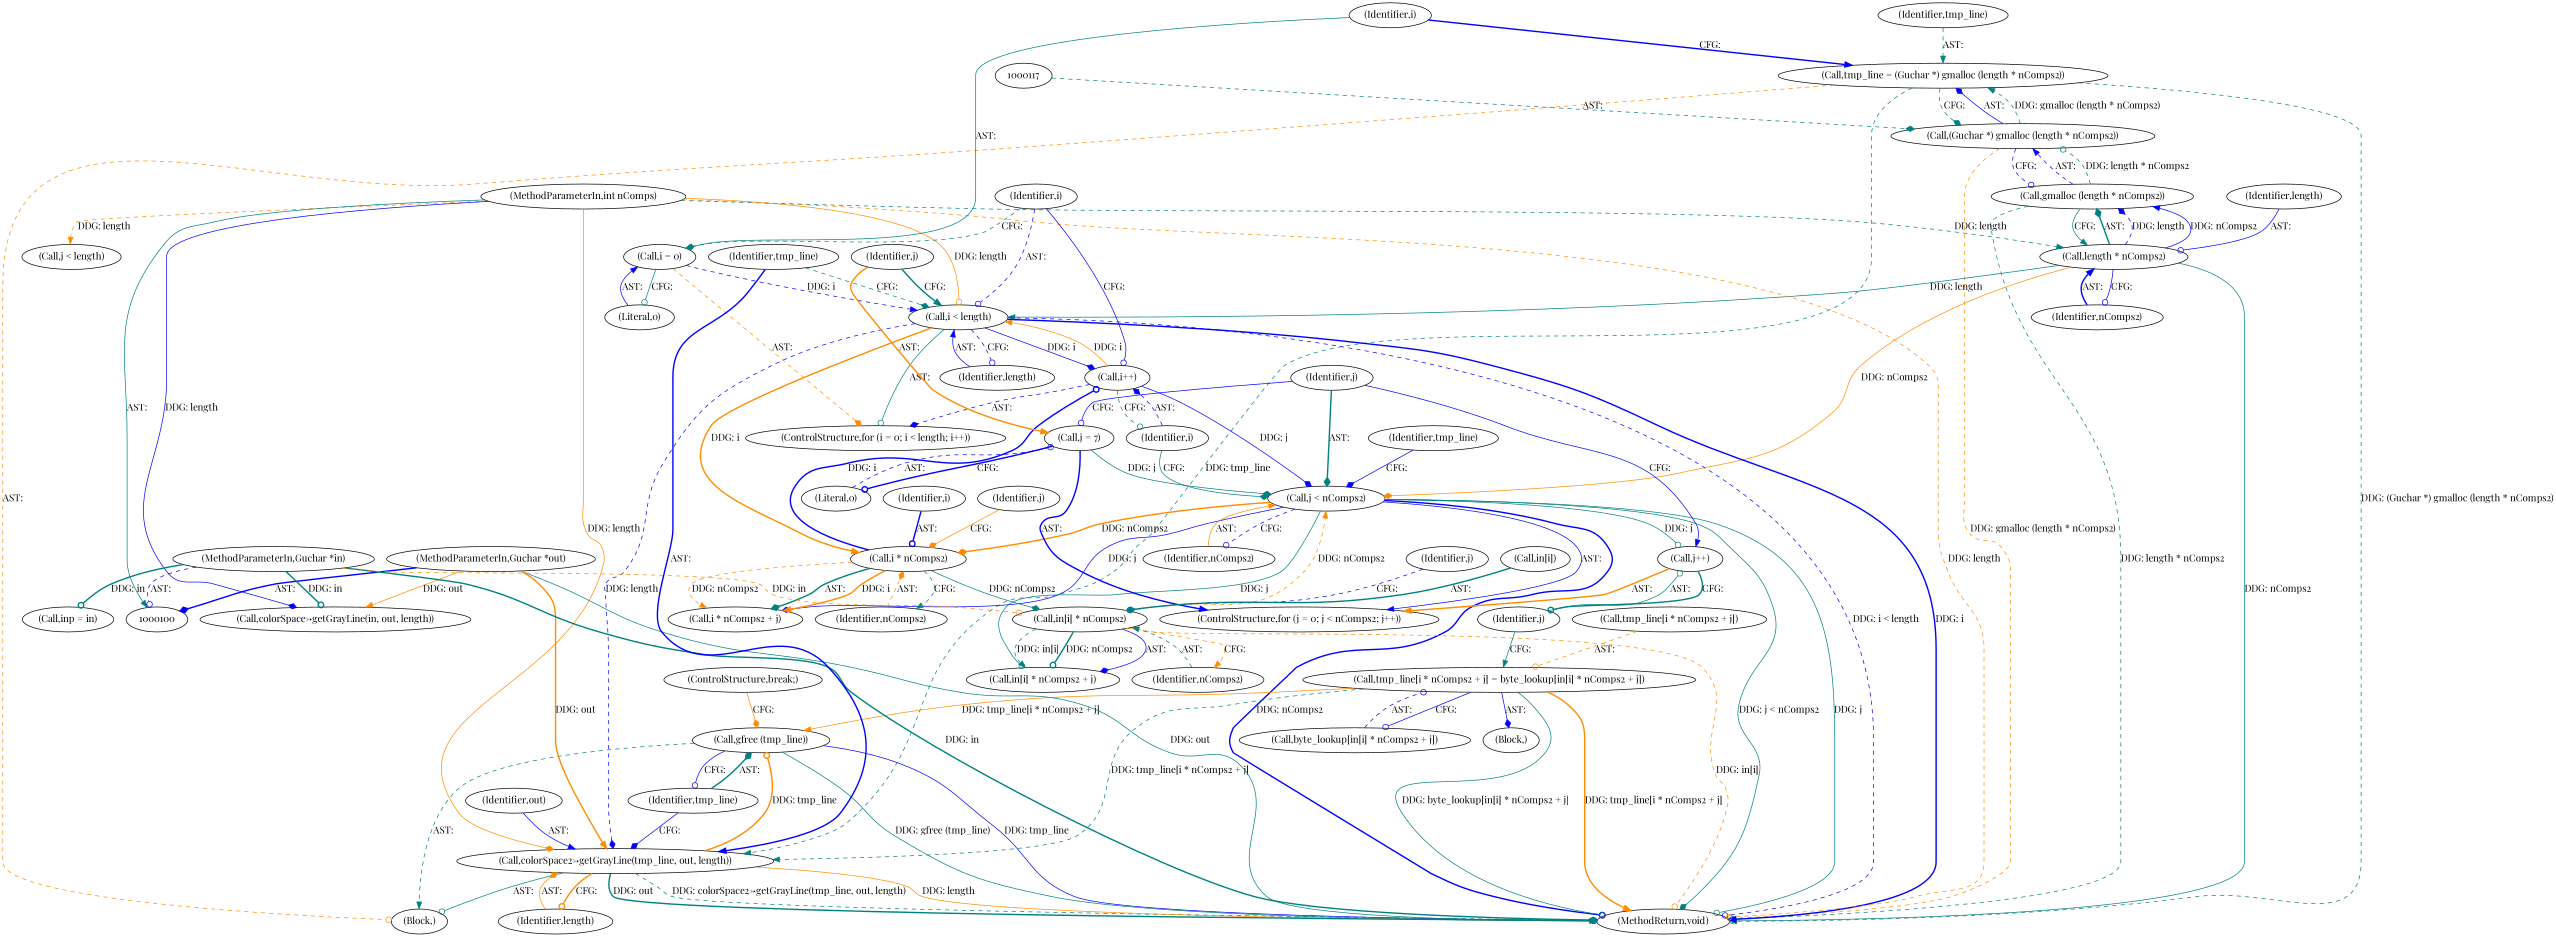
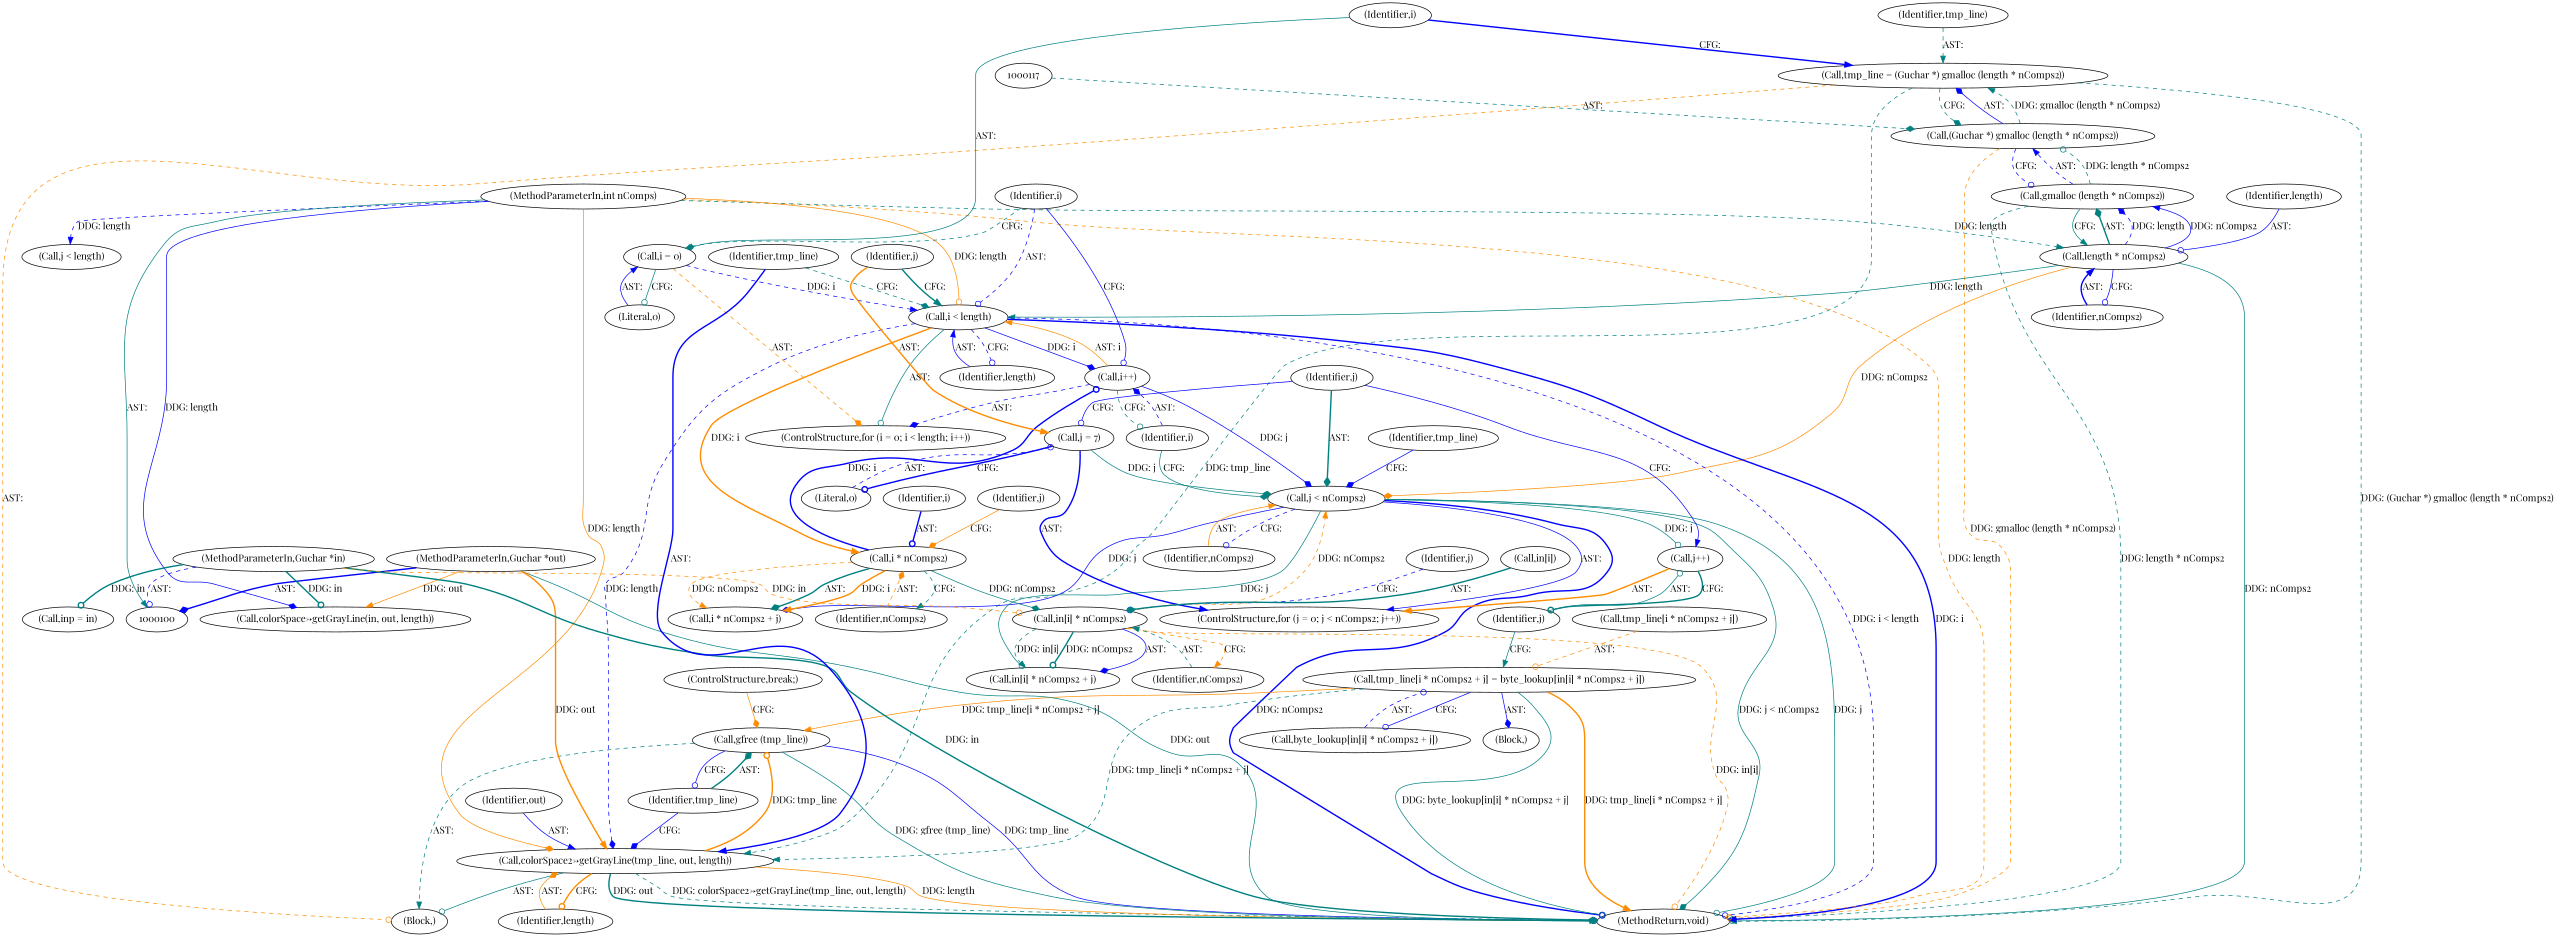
edge "(MethodParameterIn,int nComps)" -> "(Call,j < length)": color darkorange -> blue
edge "(Call,i++)" -> "(Call,i < length)": label "DDG: i" -> "AST: i"
edge "(Call,j < nComps2)" -> "(Call,i * nComps2)": removed, label "DDG: nComps2"
